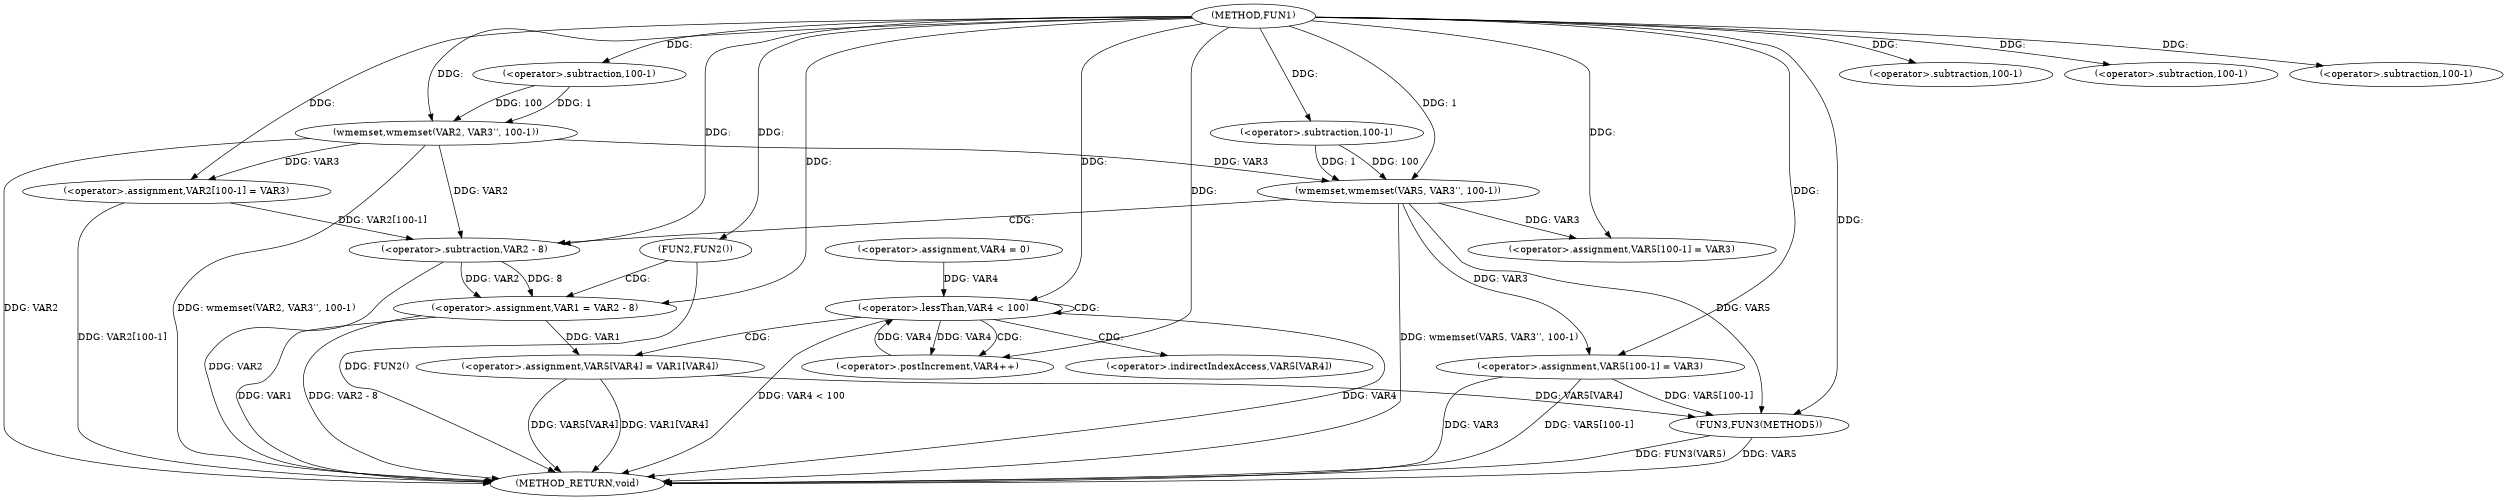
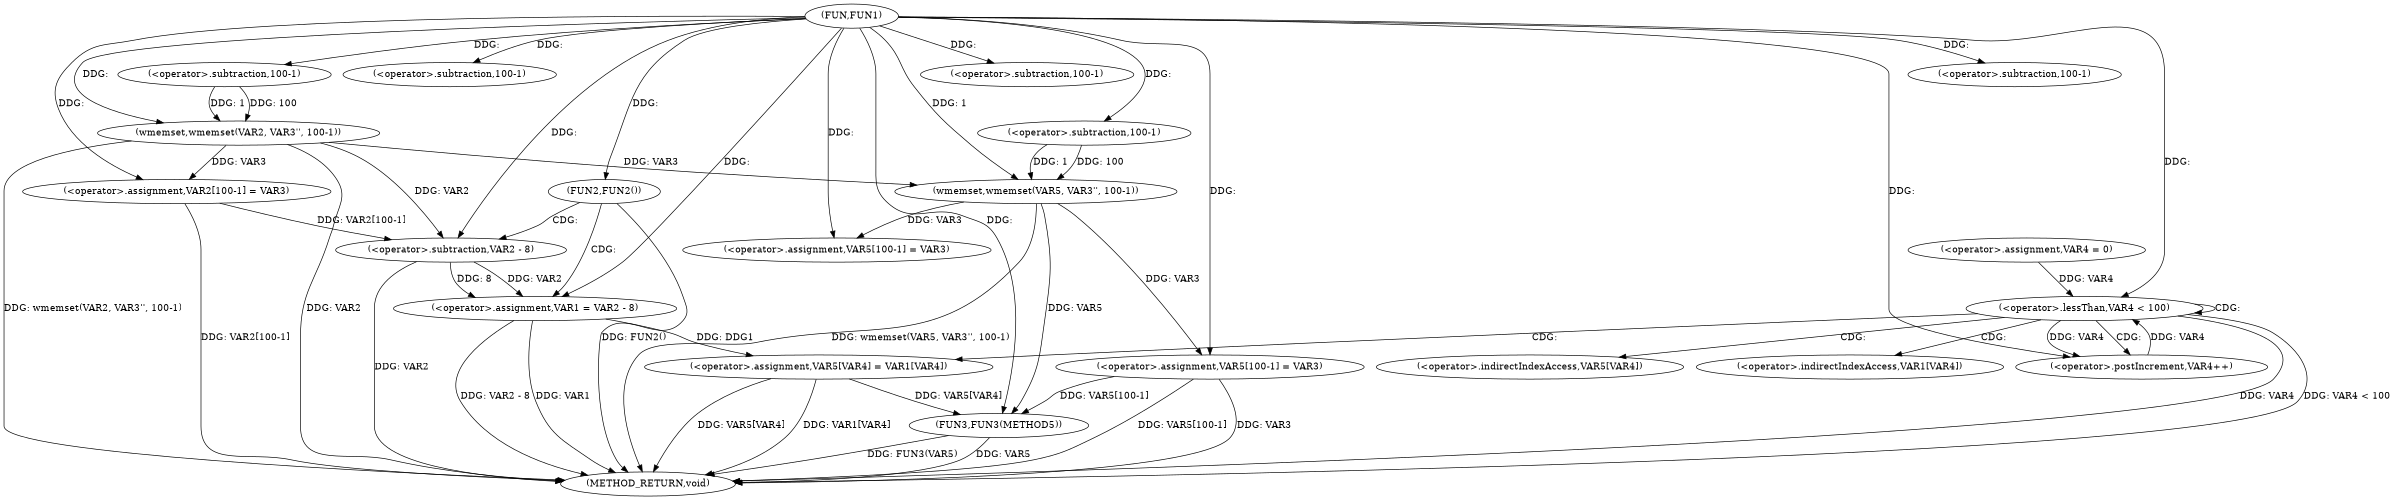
node "(METHOD,FUN1)": label "(METHOD,FUN1)" -> "(FUN,FUN1)"
edge "(wmemset,wmemset(VAR5, VAR3'', 100-1))" -> "(<operator>.subtraction,VAR2 - 8)": now "(FUN2,FUN2())" -> "(<operator>.subtraction,VAR2 - 8)"
edge "(<operator>.assignment,VAR1 = VAR2 - 8)" -> "(<operator>.assignment,VAR5[VAR4] = VAR1[VAR4])": label "DDG: VAR1" -> "DDG: DDG1"
node "(<operator>.indirectIndexAccess,VAR1[VAR4])": added
